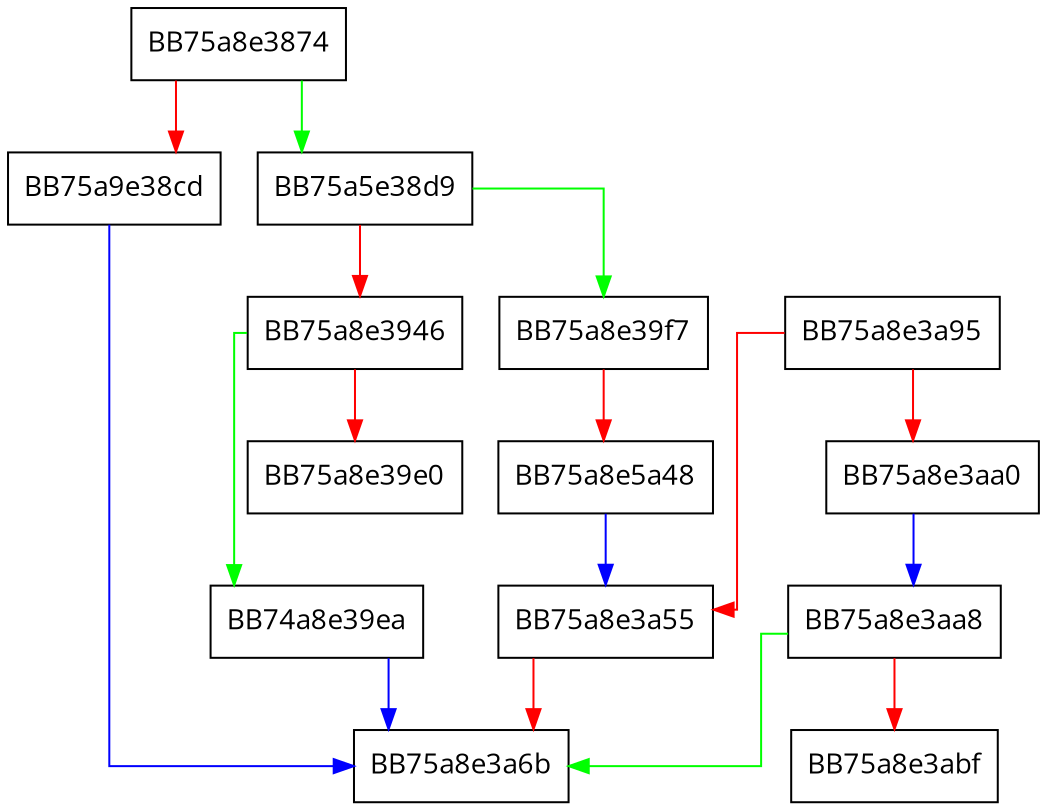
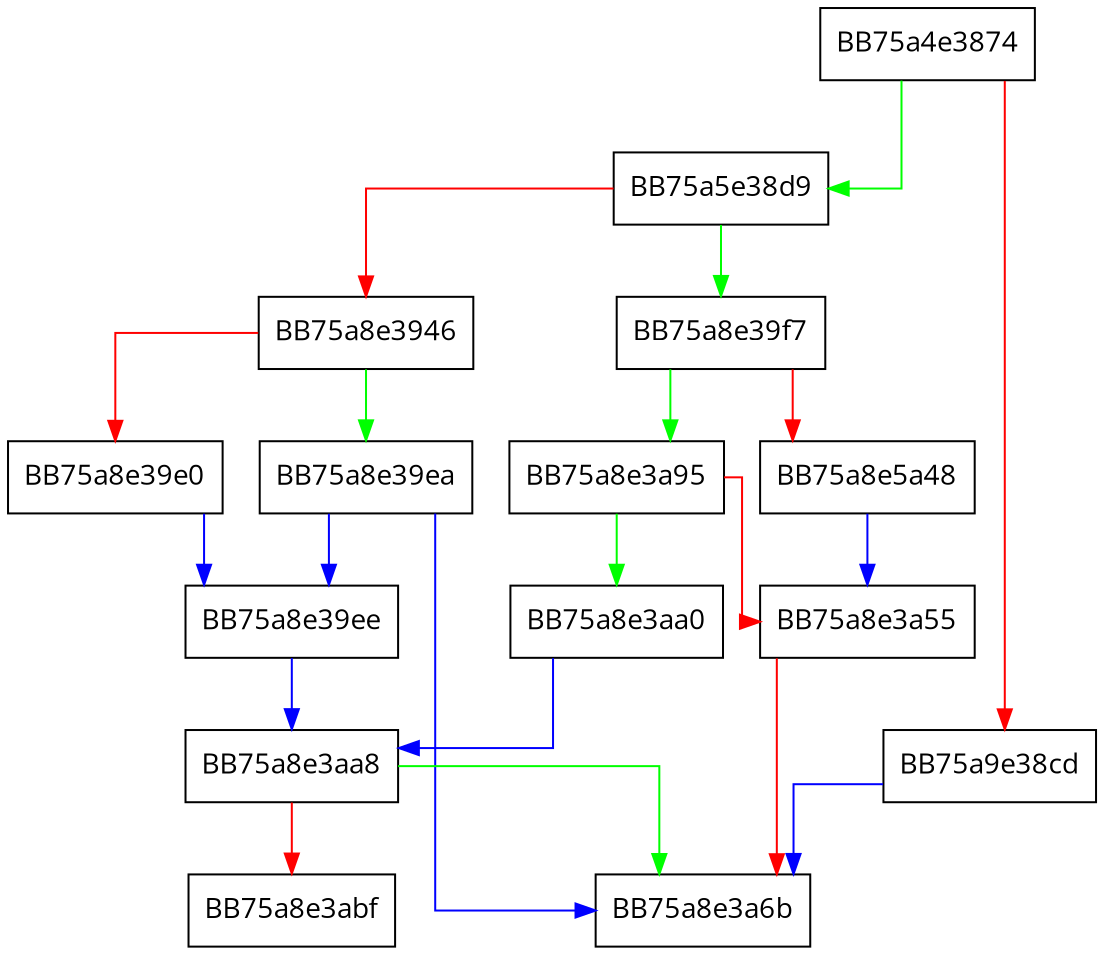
node "BB75a8e3874": label "BB75a8e3874" -> "BB75a4e3874"
edge "BB75a8e39f7" -> "BB75a8e3a95": added
edge "BB75a8e3a95" -> "BB75a8e3aa0": color red -> green
node "BB75a8e39ee": added
node "BB74a8e39ea": label "BB74a8e39ea" -> "BB75a8e39ea"
